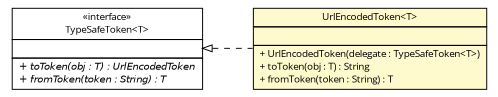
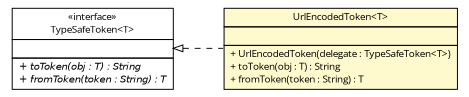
node "TypeSafeToken<T>": text "+ toToken(obj : T) : UrlEncodedToken" -> "+ toToken(obj : T) : String"
